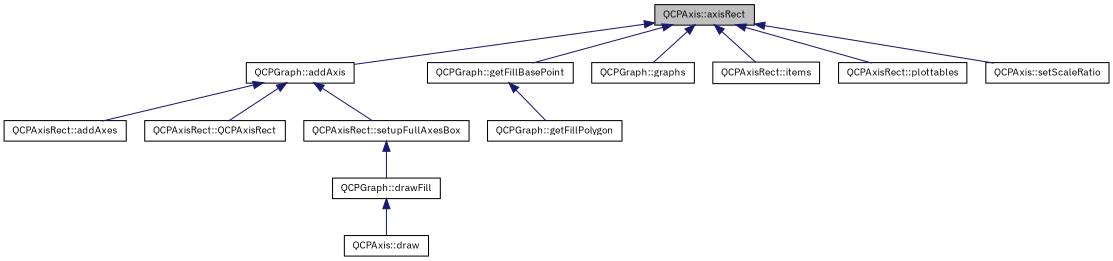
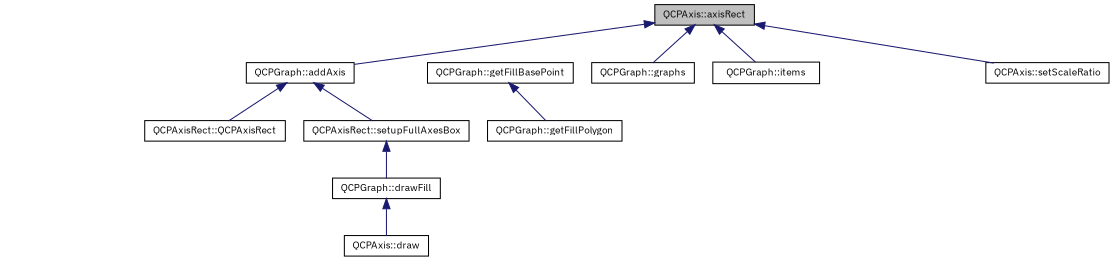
edge "QCPGraph::getFillBasePoint" -> "QCPAxis::axisRect": removed
node "QCPAxisRect::items": label "QCPAxisRect::items" -> "QCPGraph::items"
node "QCPAxisRect::plottables": removed
node "QCPAxisRect::addAxes": removed
